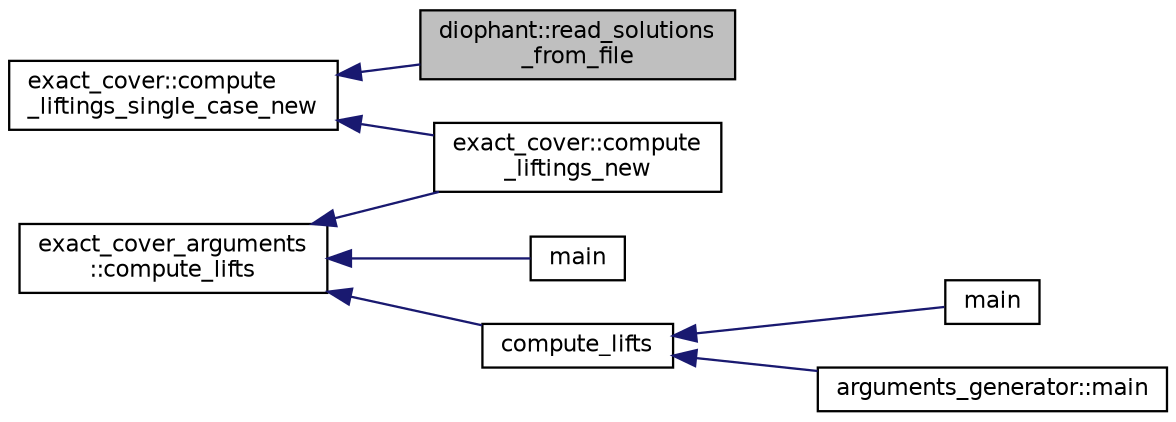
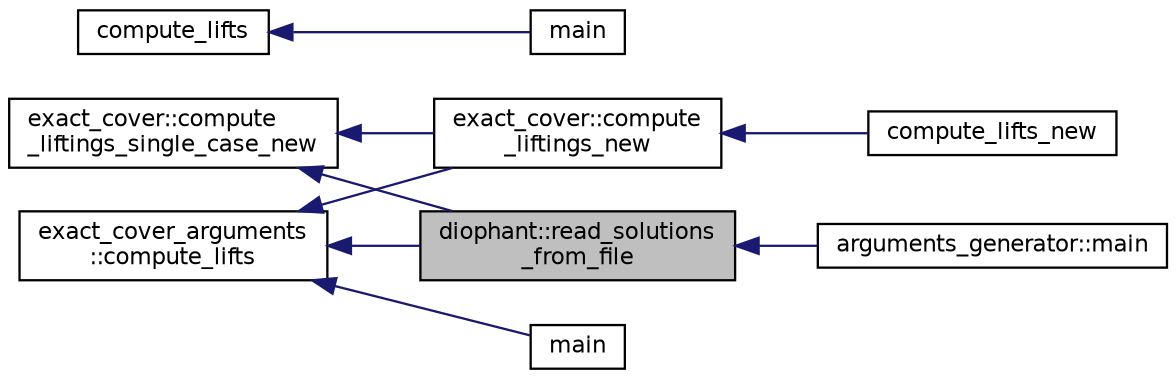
node "compute_lifts_new": added
edge "compute_lifts" -> "exact_cover_arguments ::compute_lifts": now "diophant::read_solutions _from_file" -> "exact_cover_arguments ::compute_lifts"
edge "arguments_generator::main" -> "compute_lifts": now "arguments_generator::main" -> "diophant::read_solutions _from_file"
